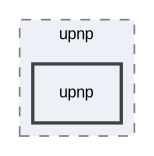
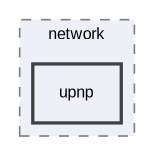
cluster "upnp": label "upnp" -> "network"
